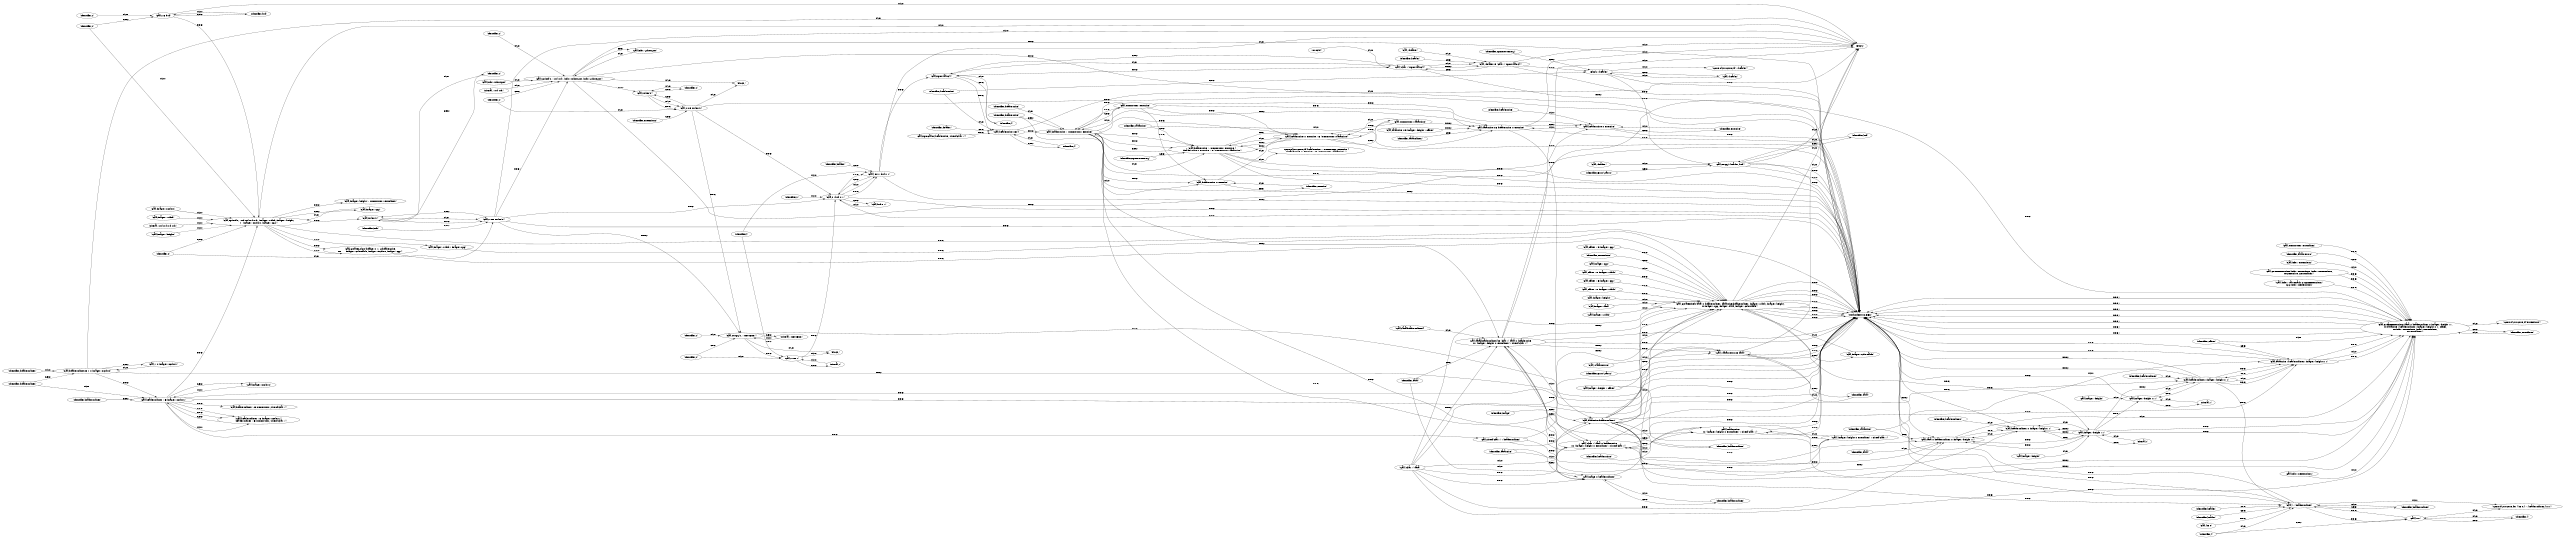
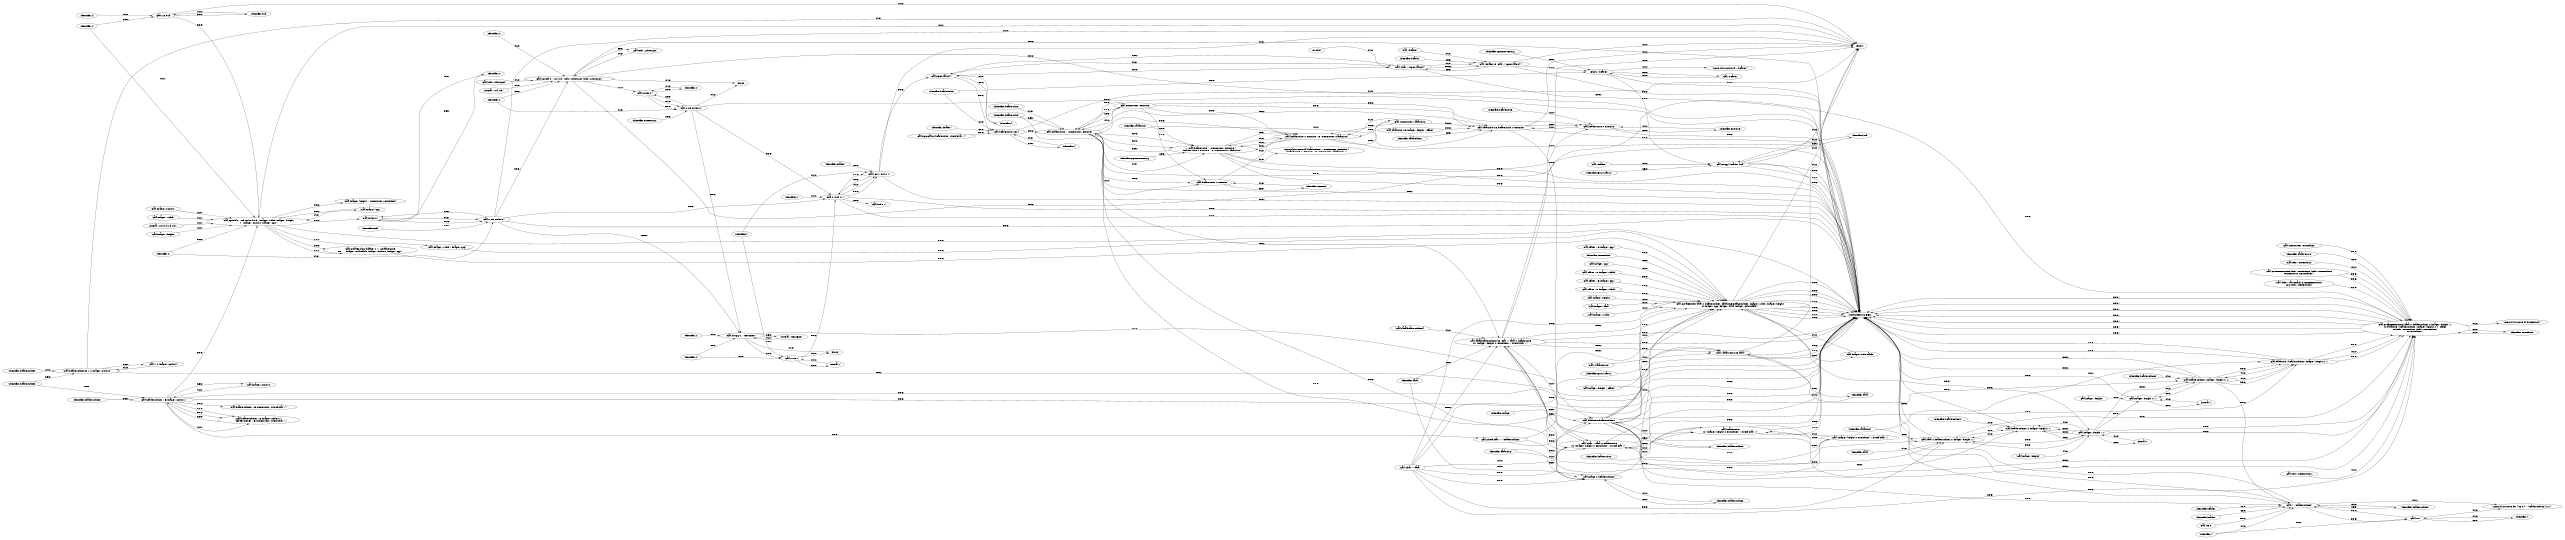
edge "(Call,buf + 1)" -> "(Call,s - buf + 1)": removed, label "AST:"
node "(Identifier,offset)": removed
edge "(Call,data_size - header_nlines - image->height + 1)" -> "(Call,header_nlines - image->height + 1)": label "CFG: " -> "AST: "
edge "(Call,header_nlines = 1 + image->ncolors)" -> "(Call,header_nlines <= image->ncolors)": removed, label "DDG:"
edge "(MethodReturn,RET)" -> "(Call,data + header_nlines + image->height - 1)": reversed
